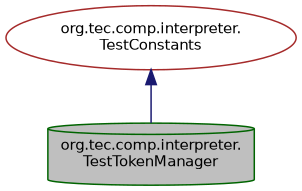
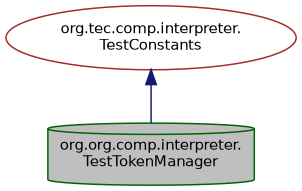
node "org.tec.comp.interpreter. TestTokenManager": label "org.tec.comp.interpreter. TestTokenManager" -> "org.org.comp.interpreter. TestTokenManager"
